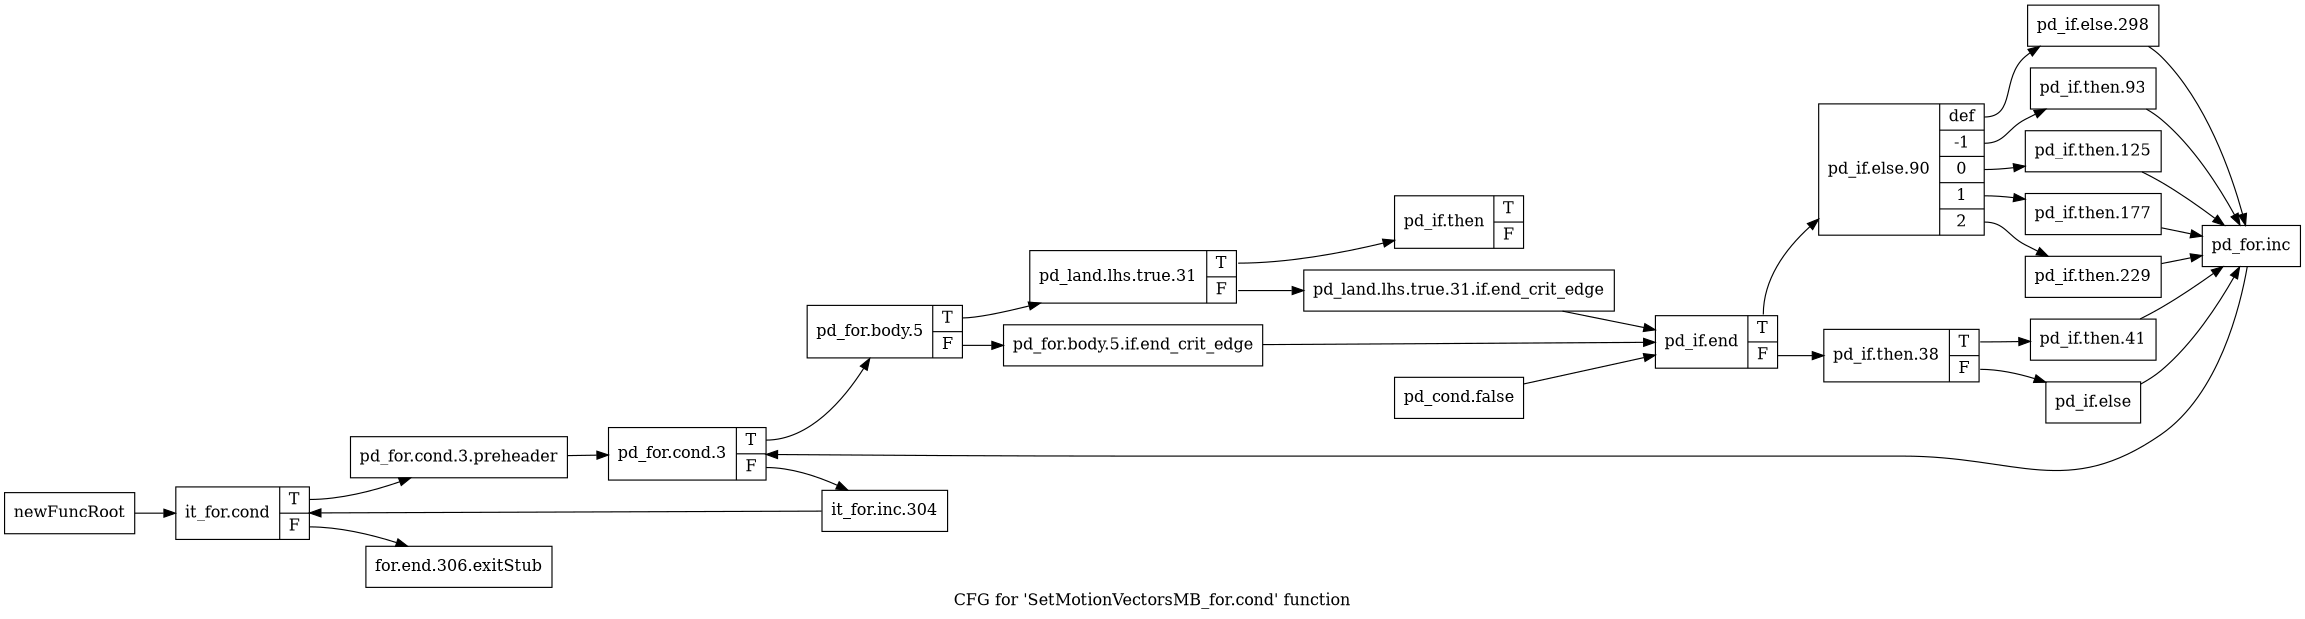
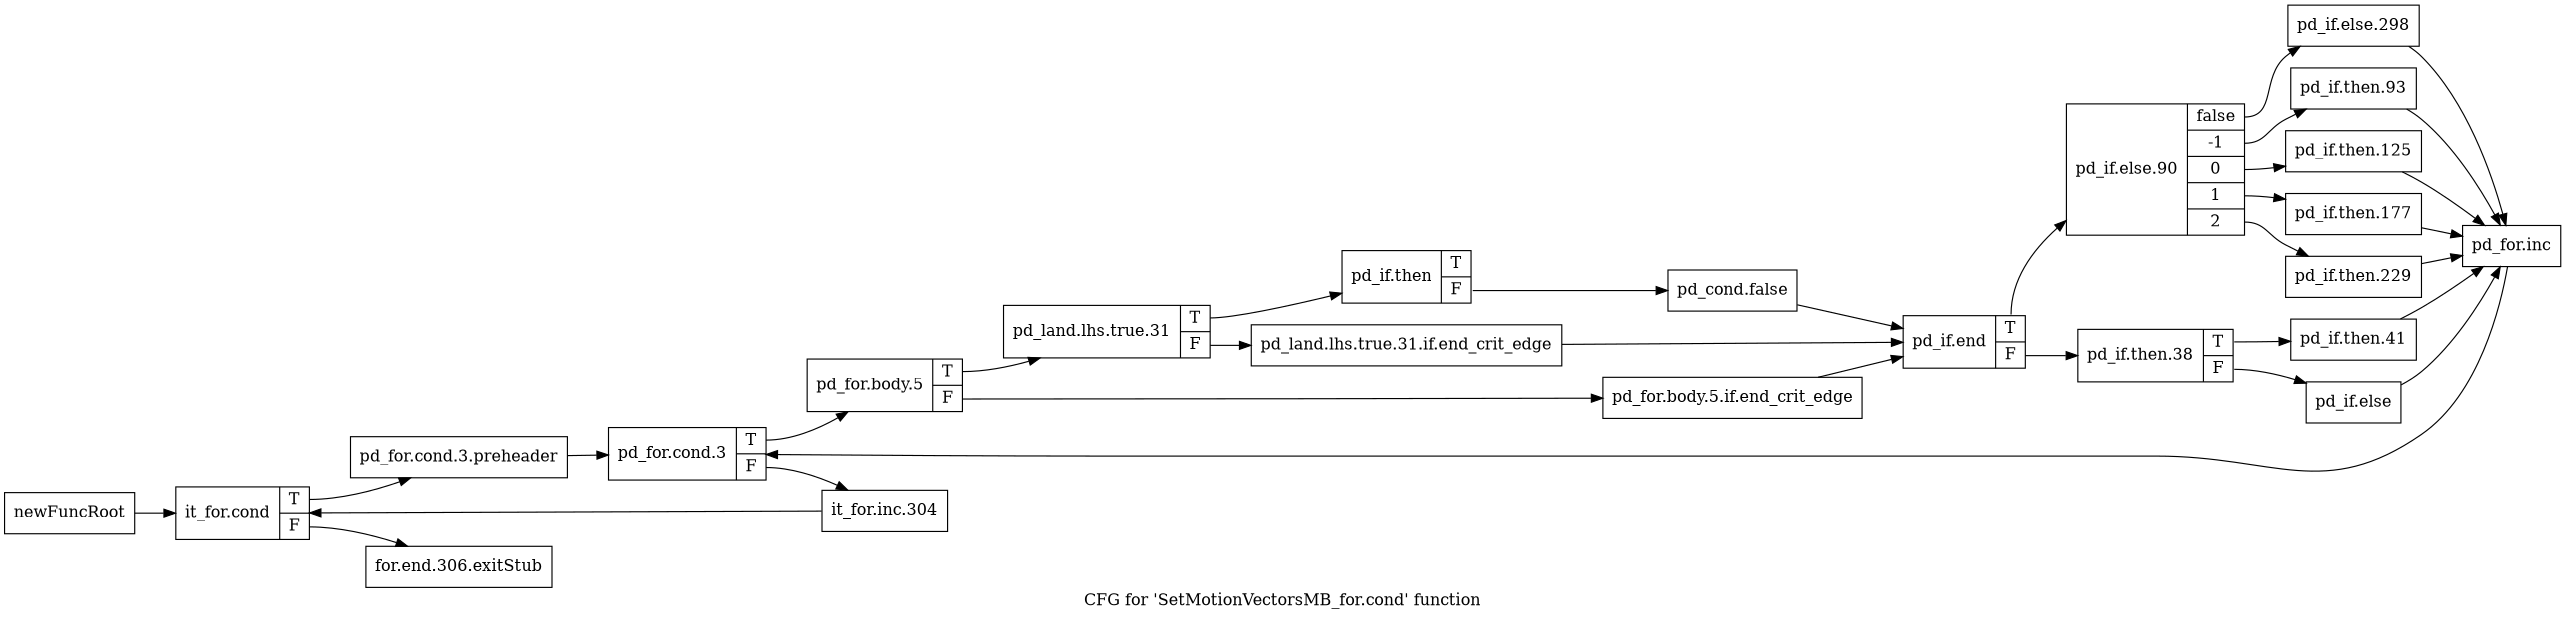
node "pd_if.else.90": text "def" -> "false"
edge "pd_if.then" -> "pd_cond.false": added
